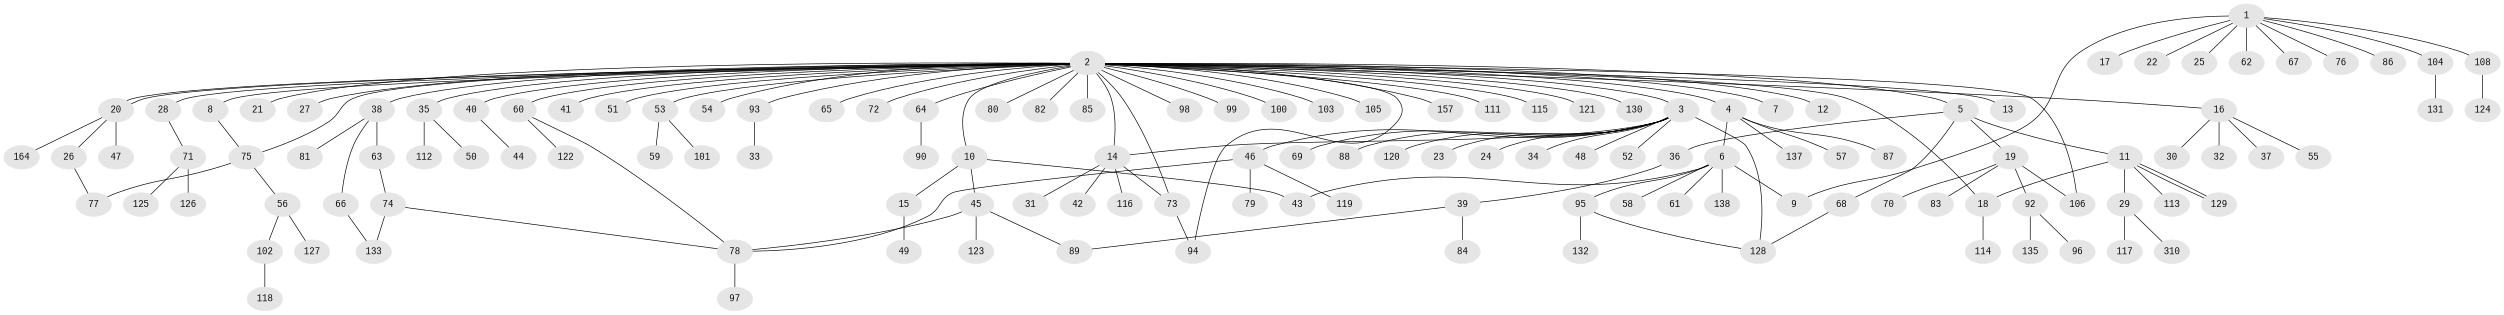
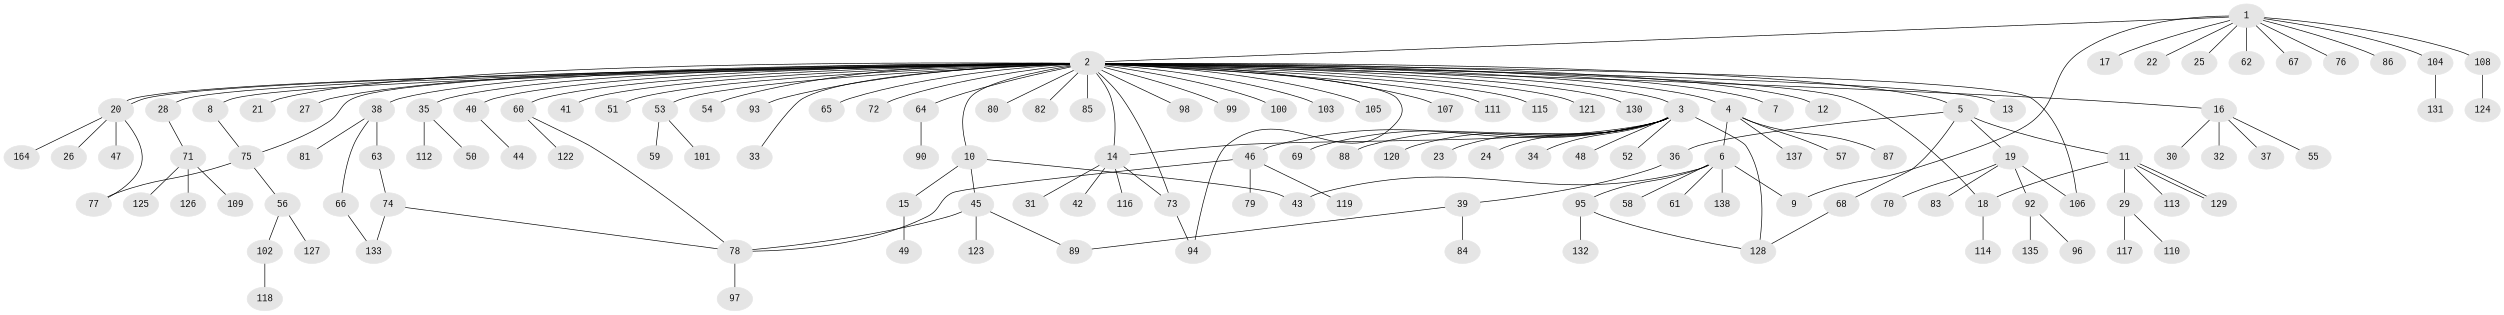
edge "1" -- "2": added
node "157": label "157" -> "107"
edge "93" -- "33": now "2" -- "33"
edge "26" -- "77": now "20" -- "77"
node "109": added
node "310": label "310" -> "110"
